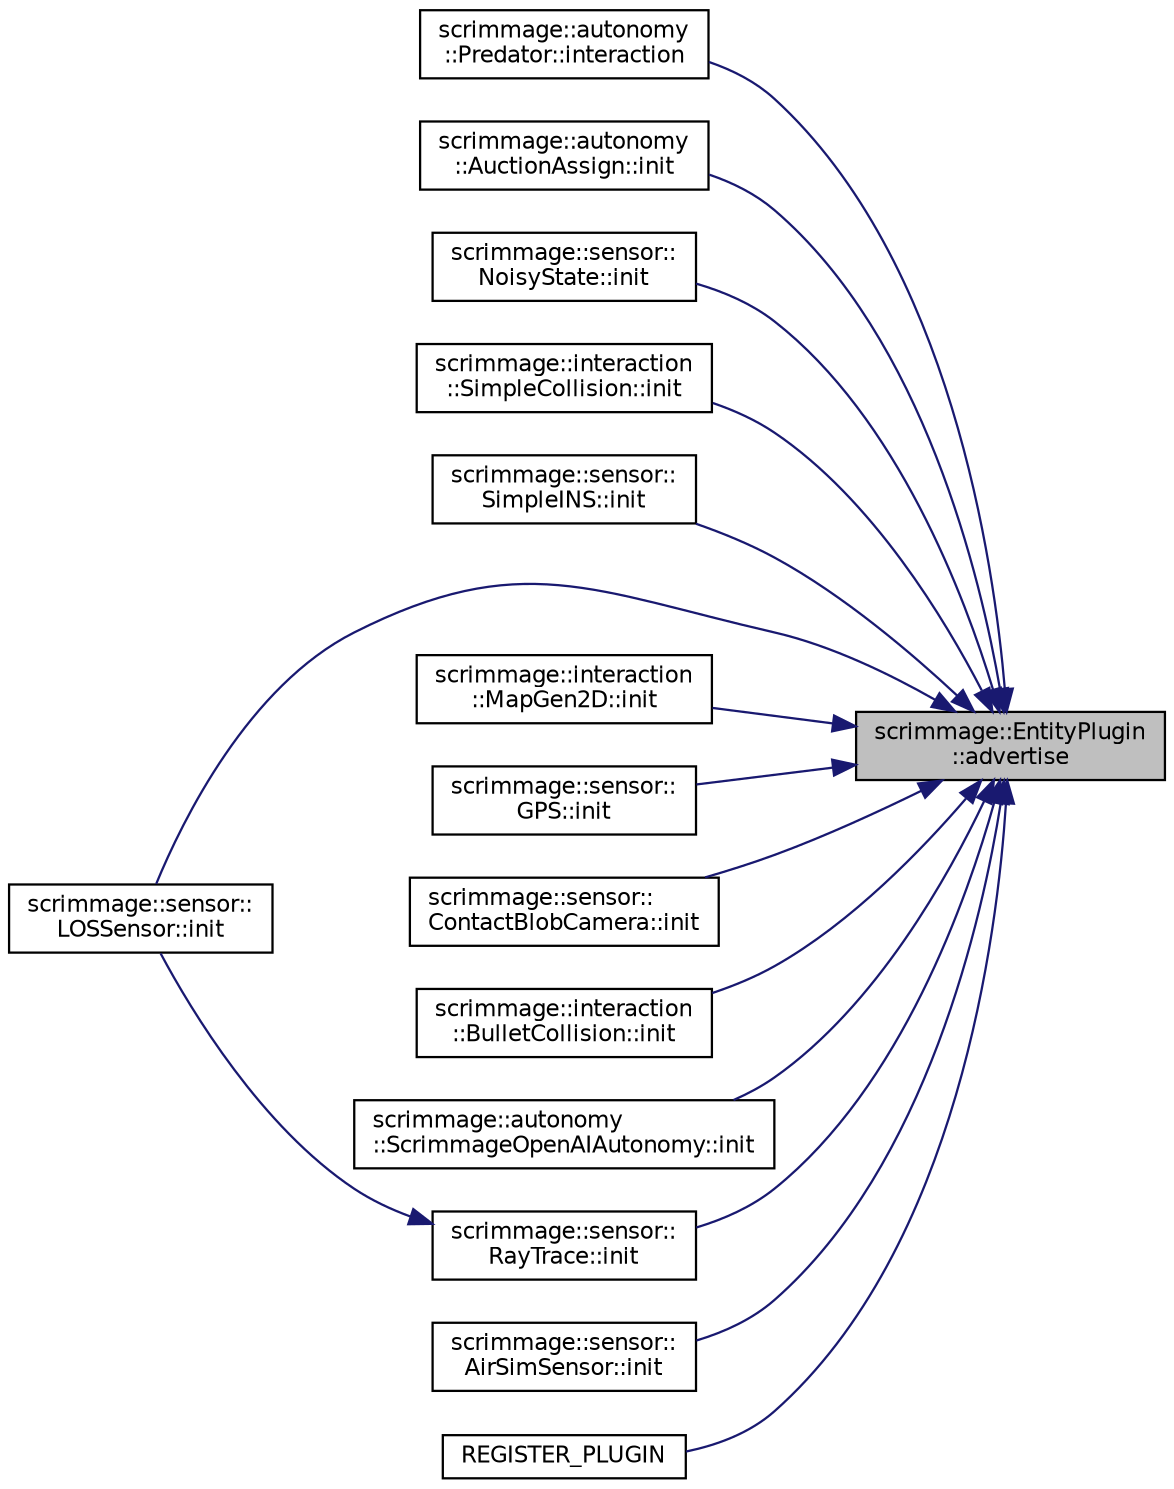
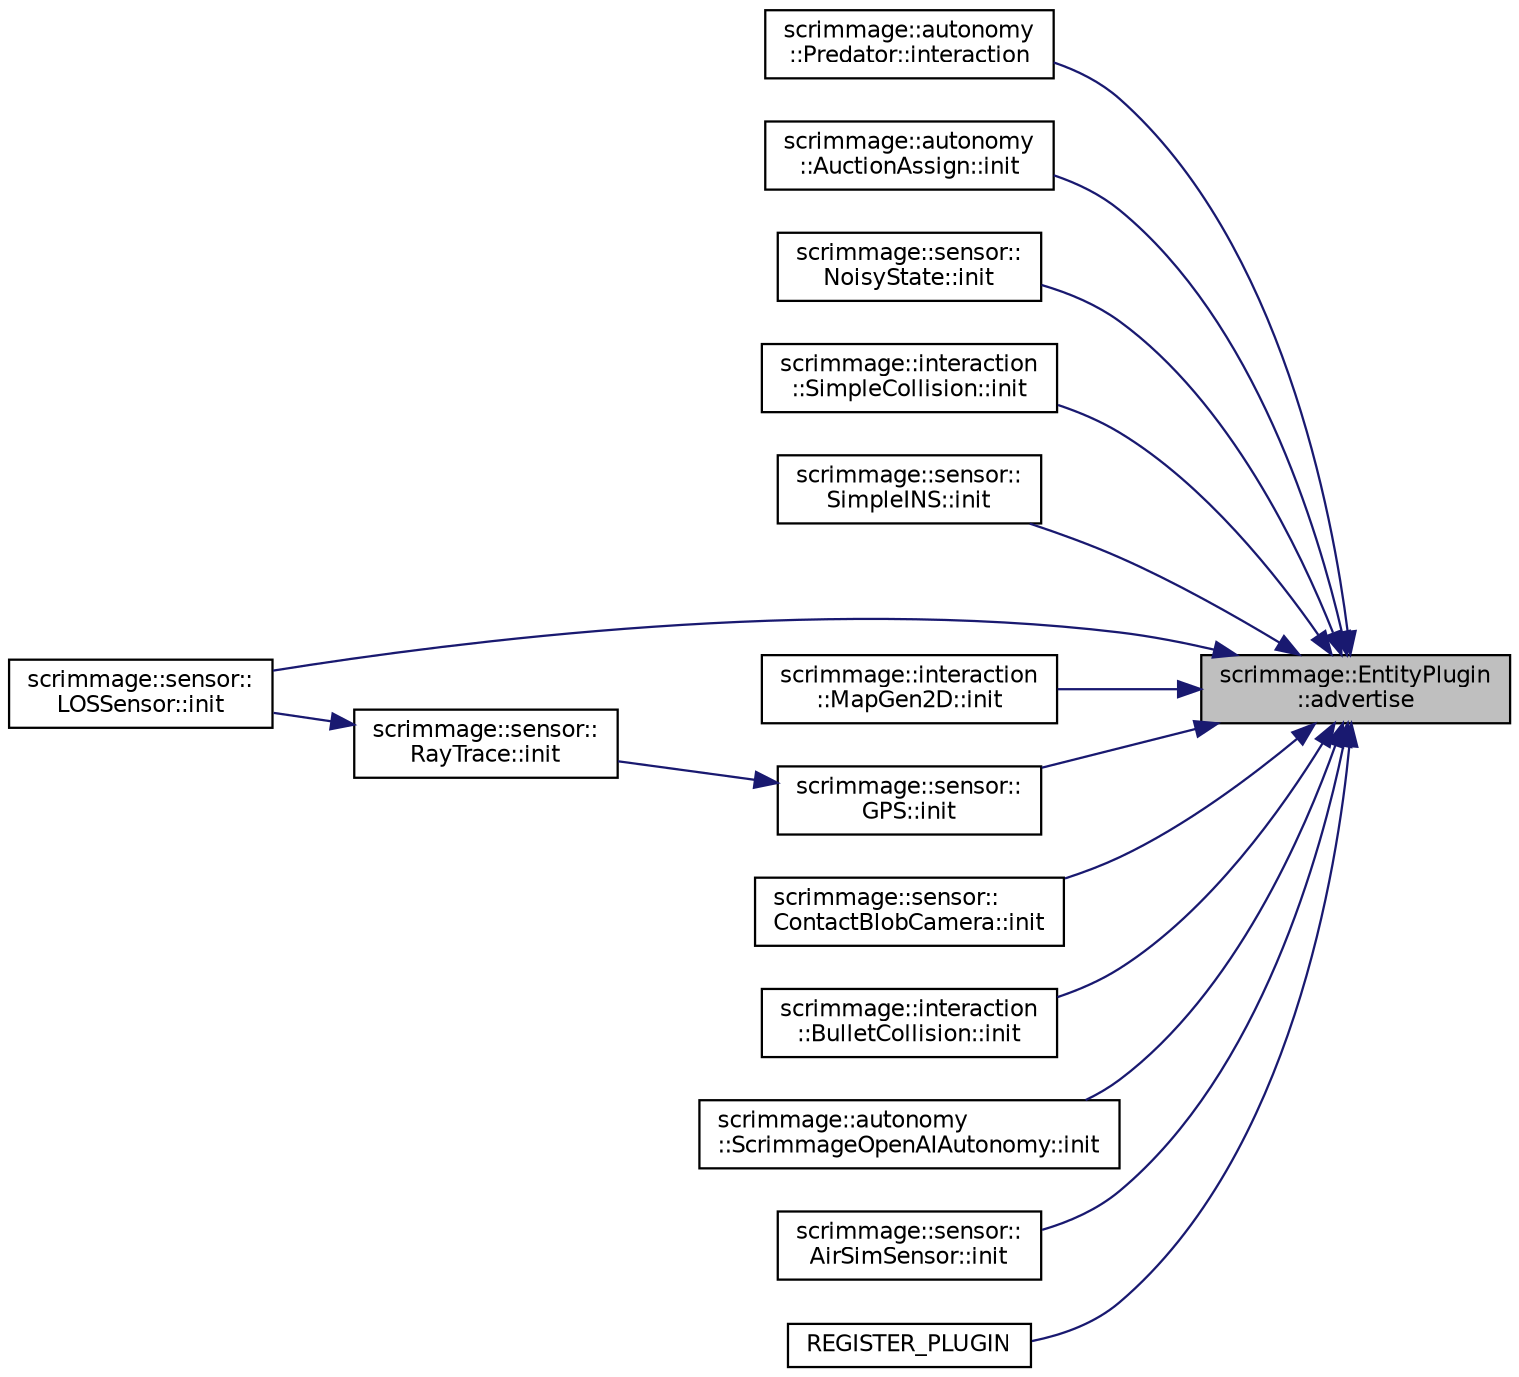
edge "scrimmage::sensor:: RayTrace::init" -> "scrimmage::EntityPlugin ::advertise": now "scrimmage::sensor:: RayTrace::init" -> "scrimmage::sensor:: GPS::init"
